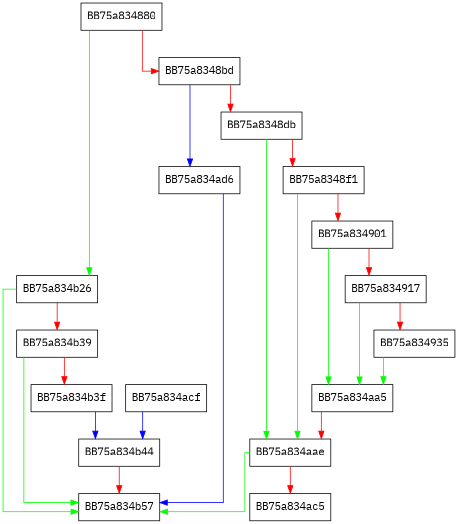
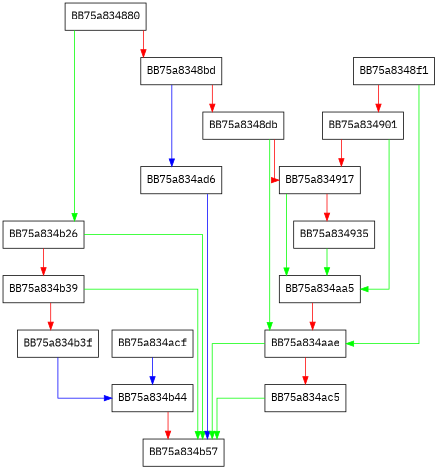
edge "BB75a8348db" -> "BB75a8348f1": now "BB75a8348db" -> "BB75a834917"
edge "BB75a834ac5" -> "BB75a834b57": added
